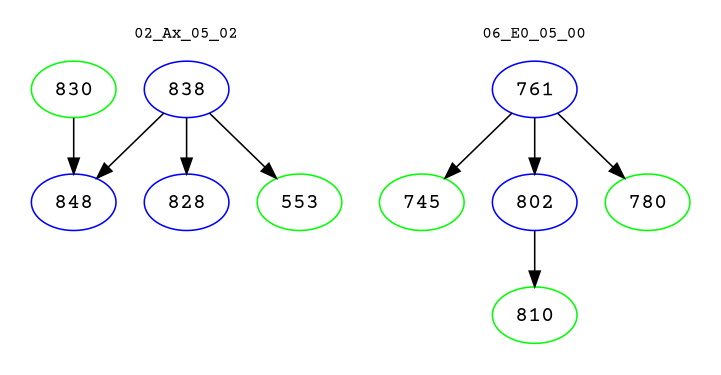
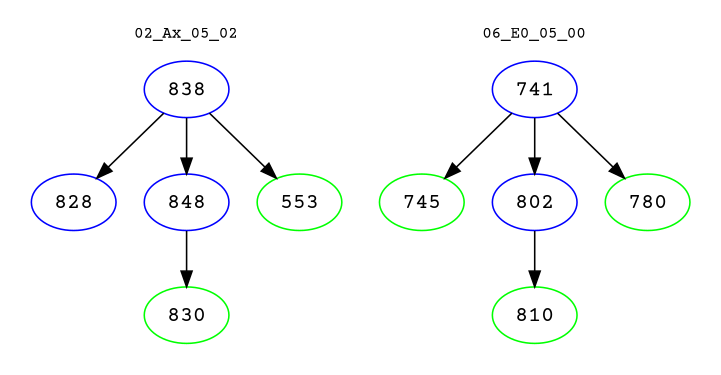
node "761": label "761" -> "741"
edge "830" -> "848": reversed
